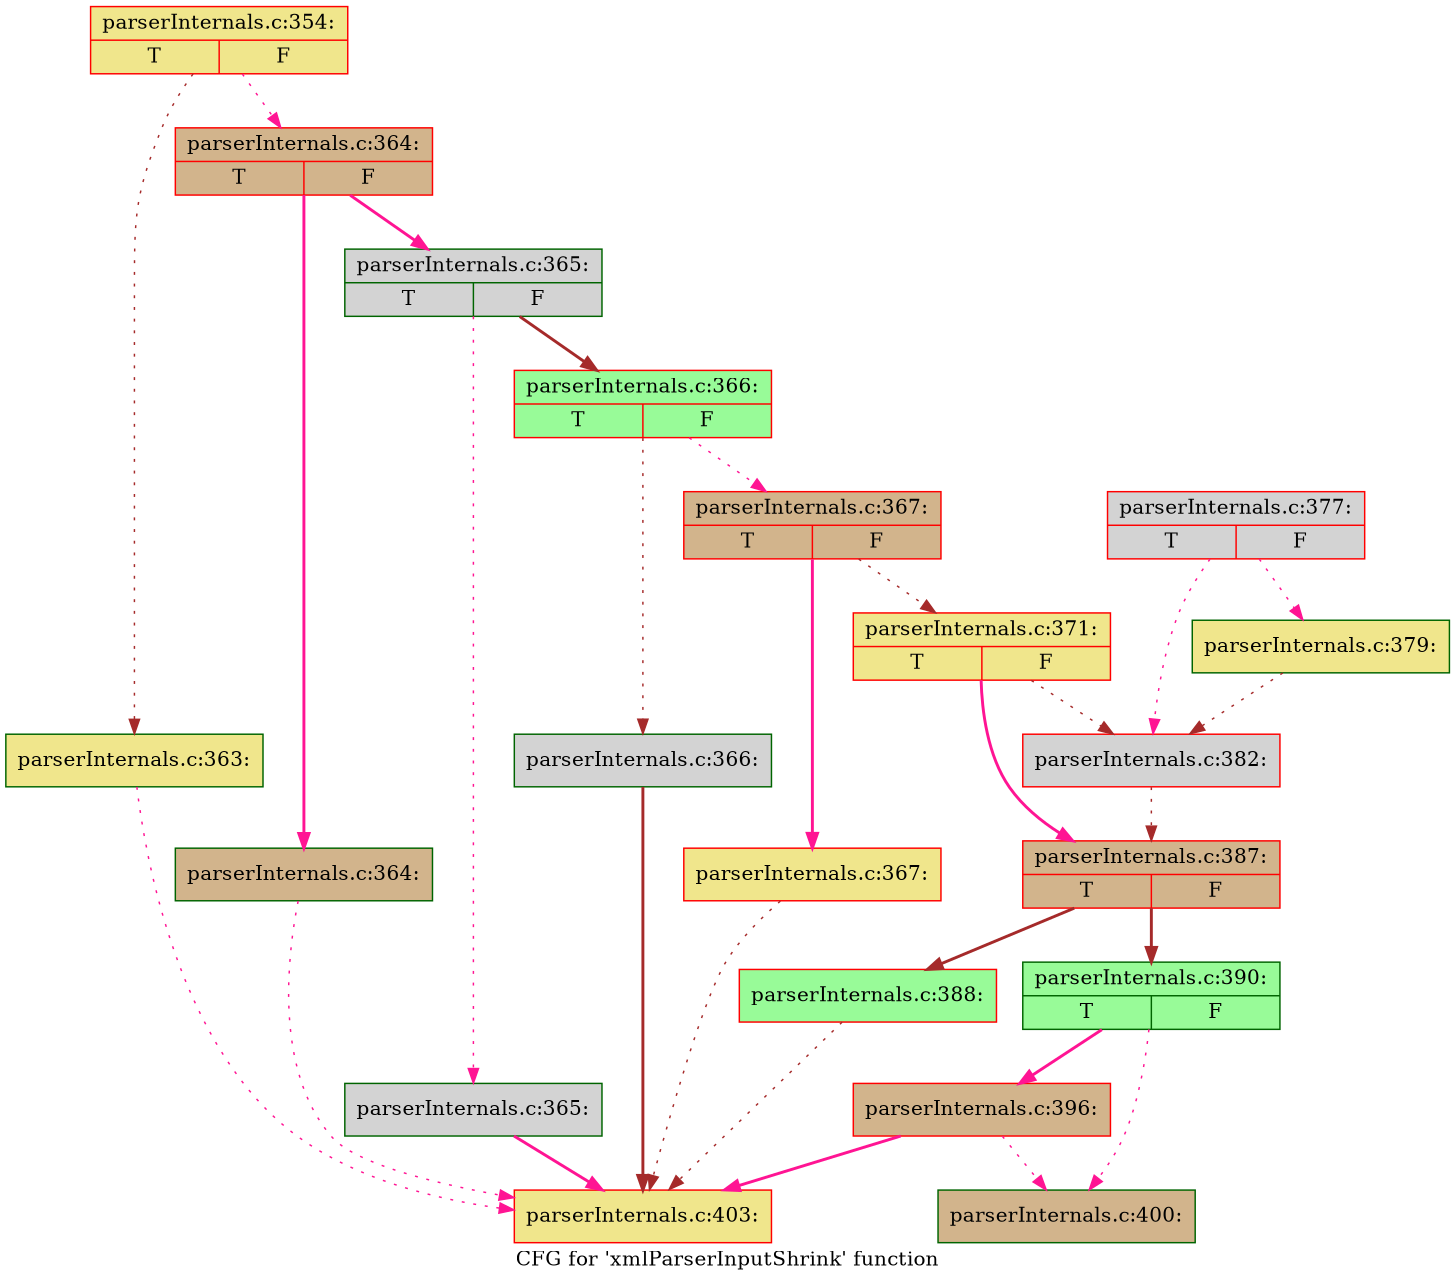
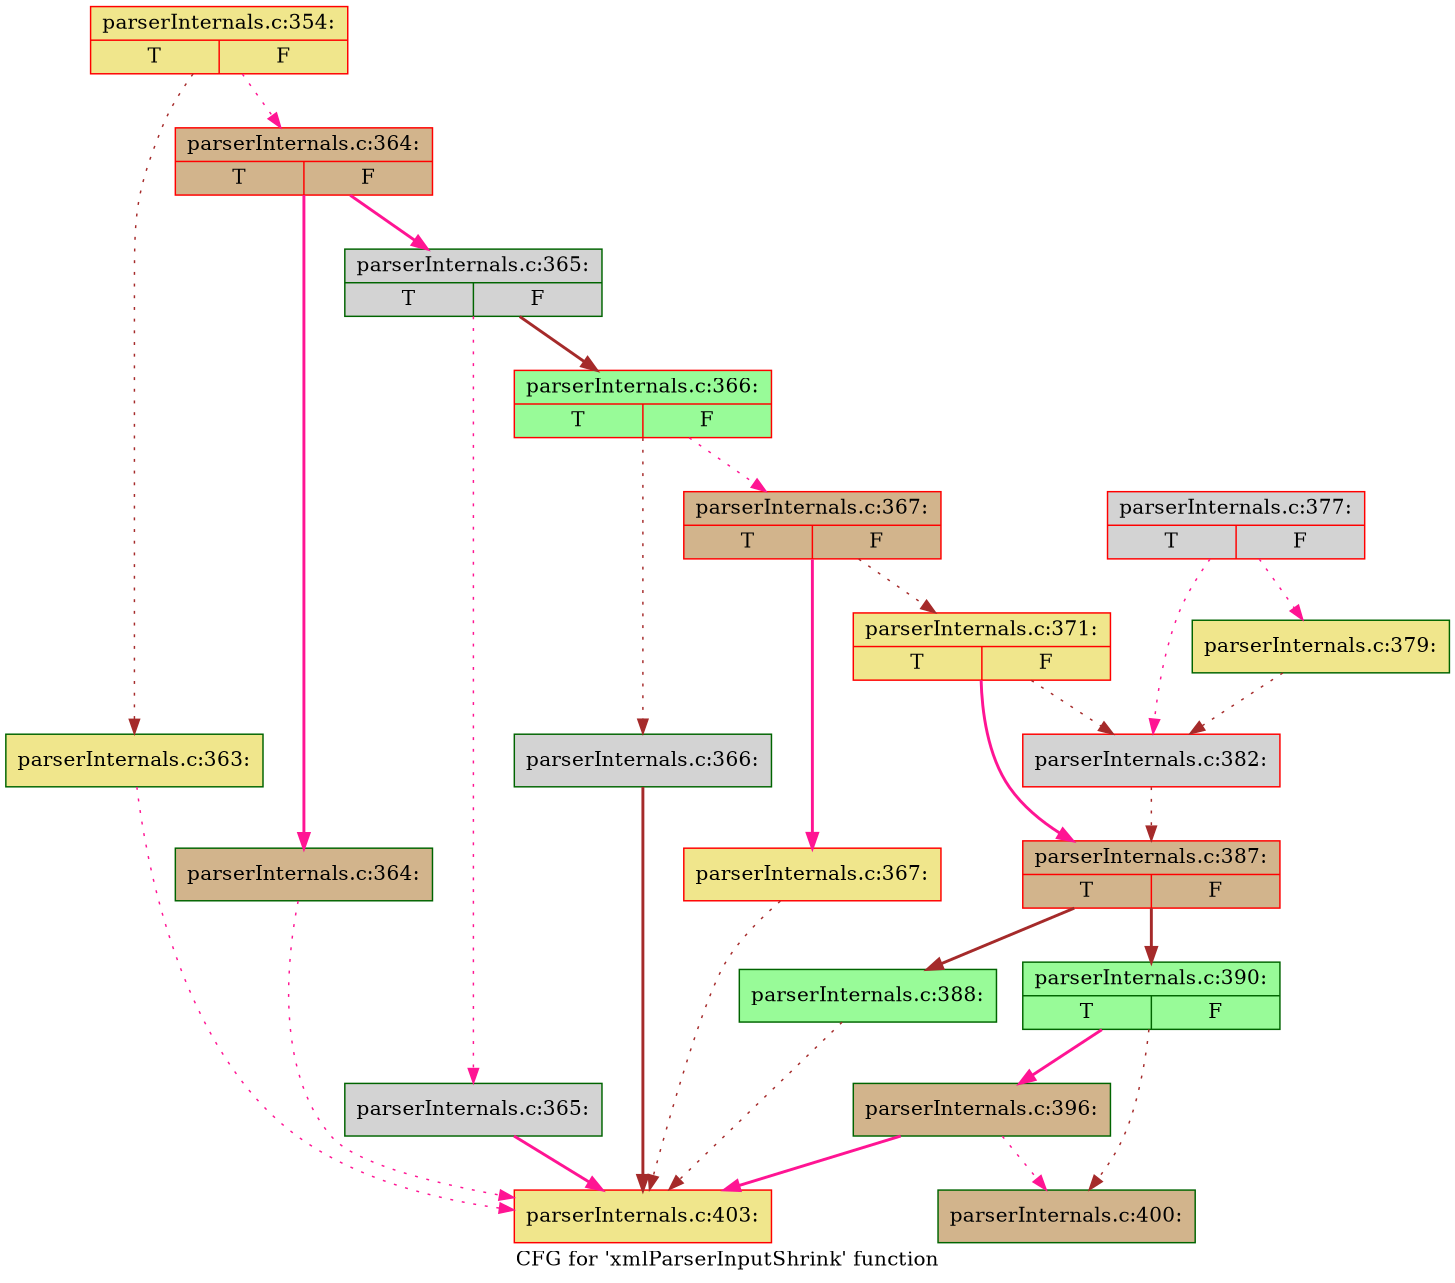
node "parserInternals.c:388:": color red -> darkgreen
edge "parserInternals.c:390:" -> "parserInternals.c:400:": color deeppink -> brown
node "parserInternals.c:396:": color red -> darkgreen
